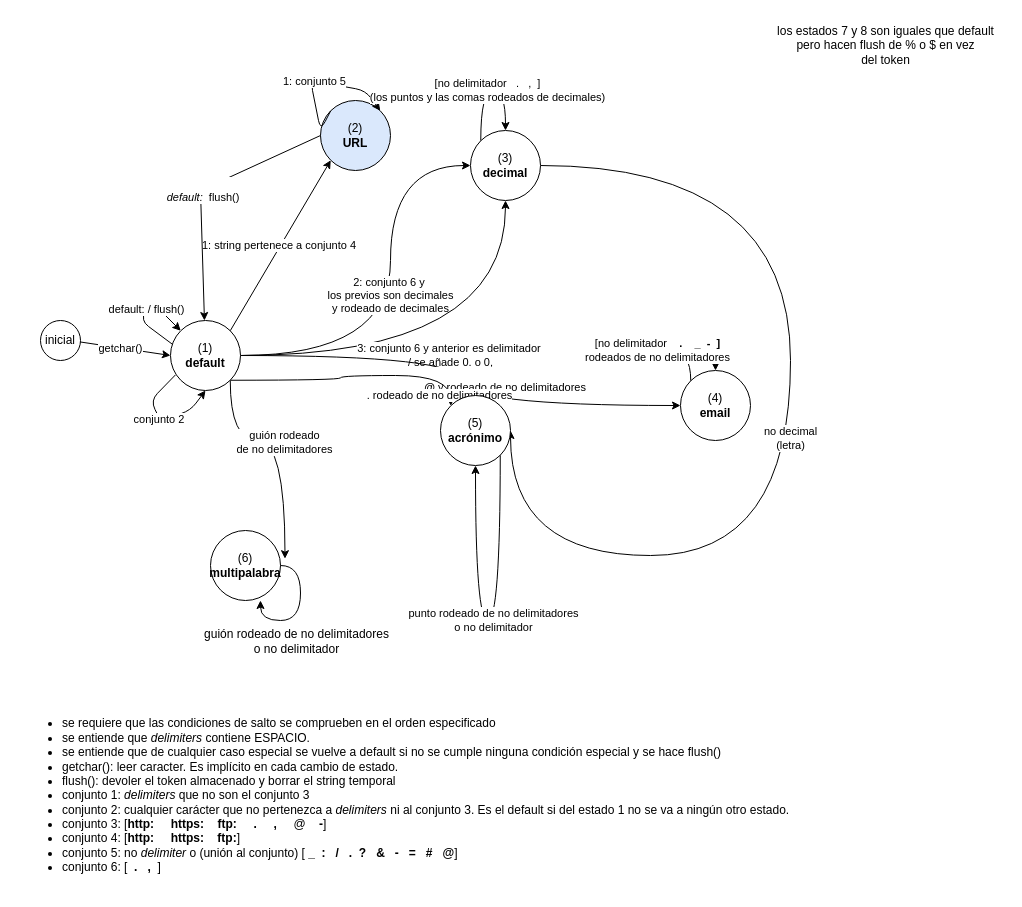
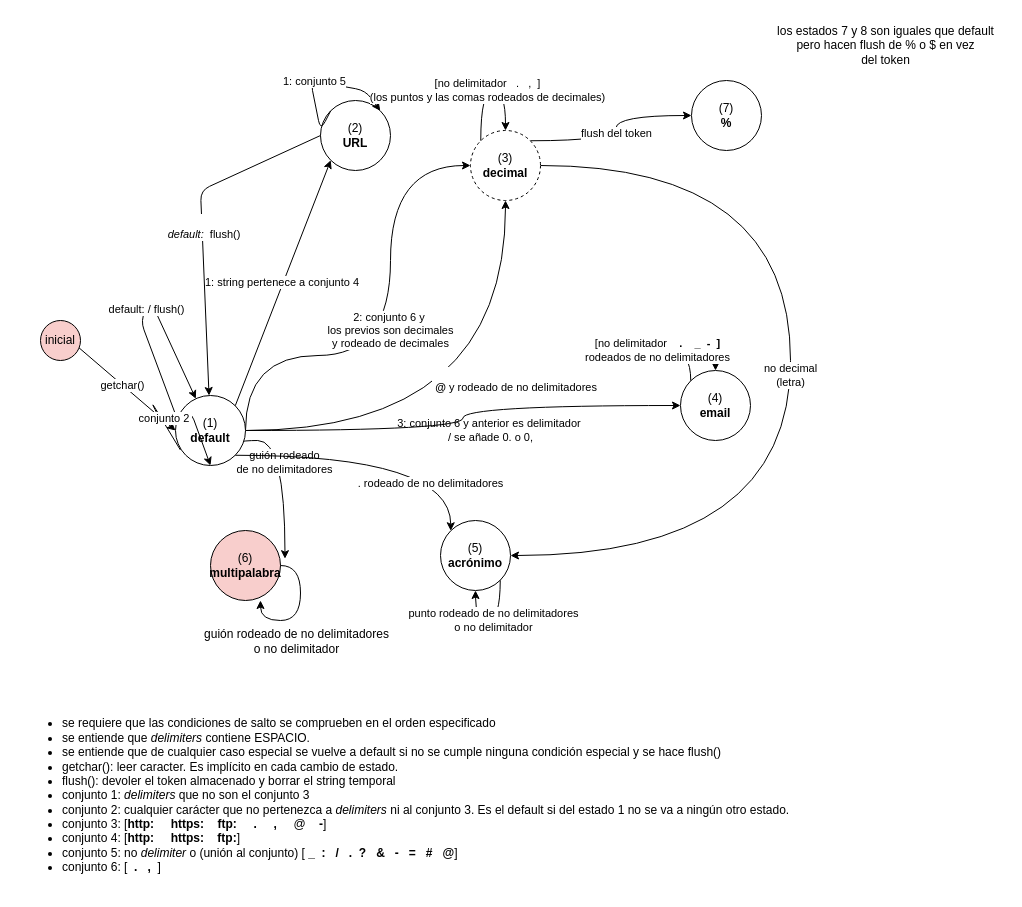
node "(7) %": added
edge "(3) decimal" -> "(7) %": added, label "flush del token"
node "(2) URL": fillcolor #dae8fc -> #ffffff
node "(3) decimal": style solid -> dashed
node "inicial": fillcolor #ffffff -> #f8cecc
node "(1) default": moved (206, 356) -> (211, 431)
node "(5) acrónimo": moved (476, 431) -> (476, 556)
node "(6) multipalabra": fillcolor #ffffff -> #f8cecc
